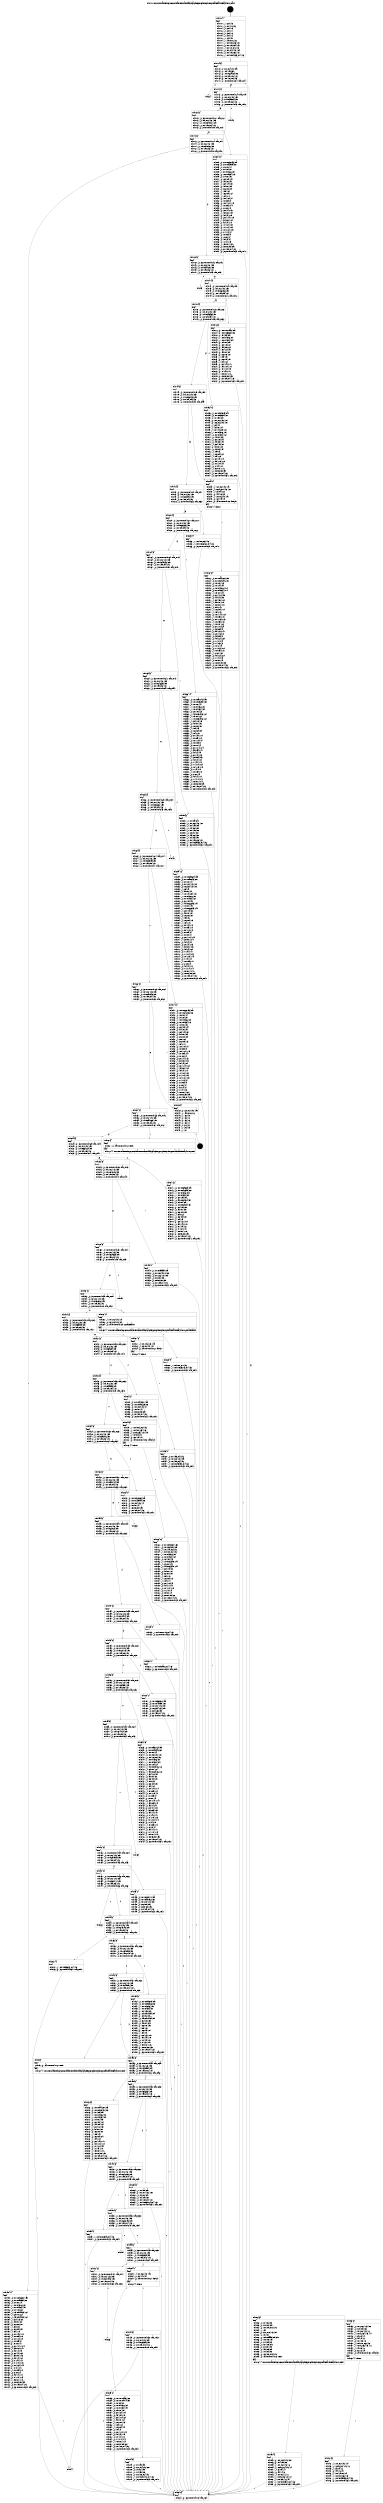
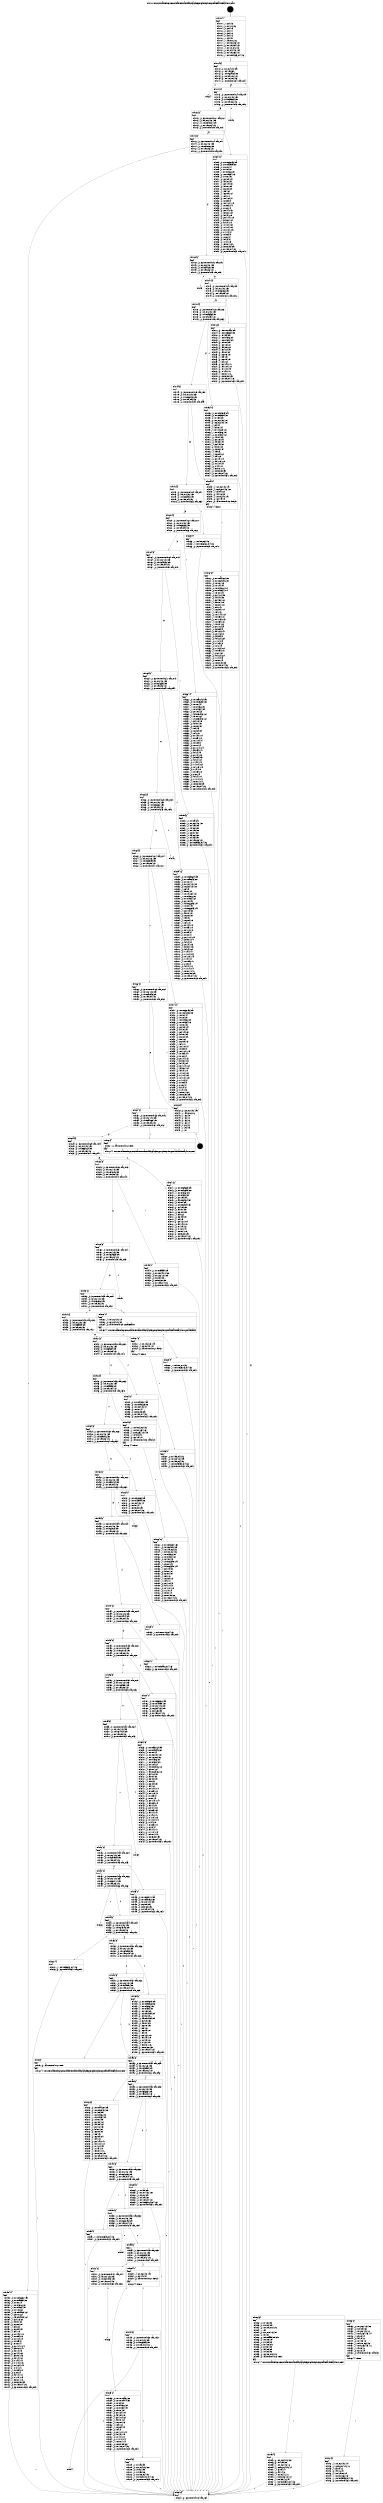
edge "0x401bbe [144]" -> "0x401b44": now "0x401bbe [144]" -> "0x402542 [5]"
